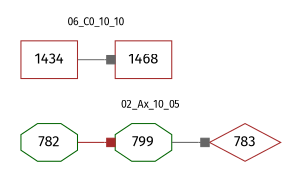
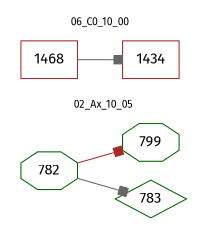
cluster "06_C0_10_10": label "06_C0_10_10" -> "06_C0_10_00"
edge "1434" -> "1468": reversed
edge "799" -> "783": now "782" -> "783"
node "783": color brown -> darkgreen
